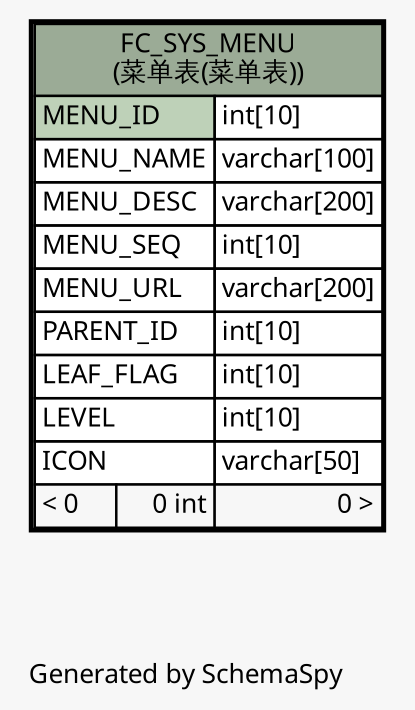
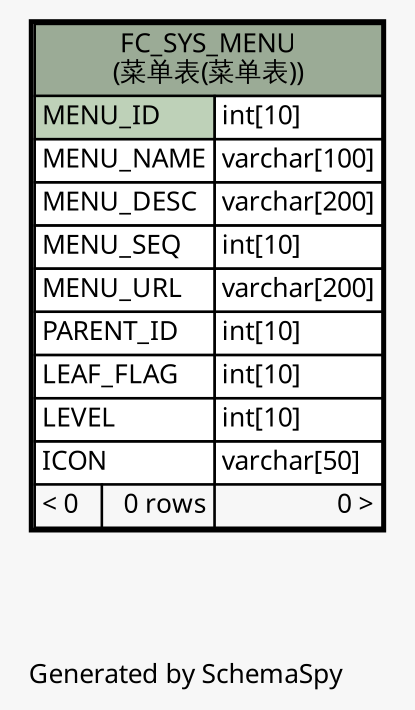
node "FC_SYS_MENU": text "0 int" -> "0 rows"
